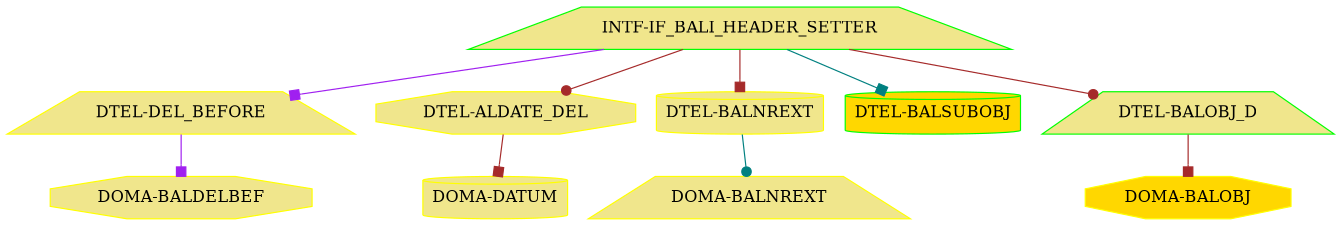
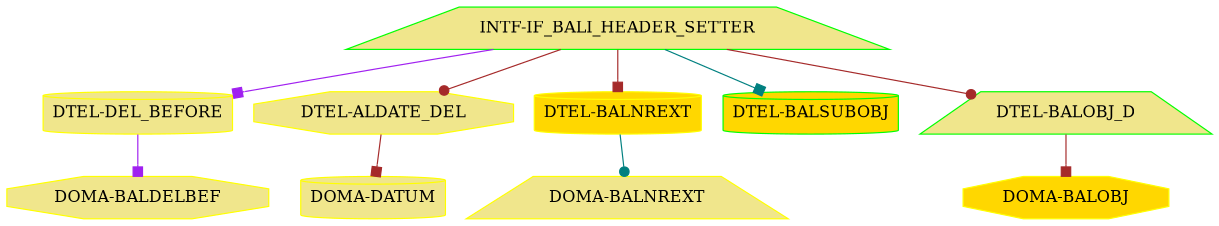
node "DTEL-DEL_BEFORE": shape trapezium -> cylinder
node "DTEL-BALNREXT": fillcolor khaki -> gold
